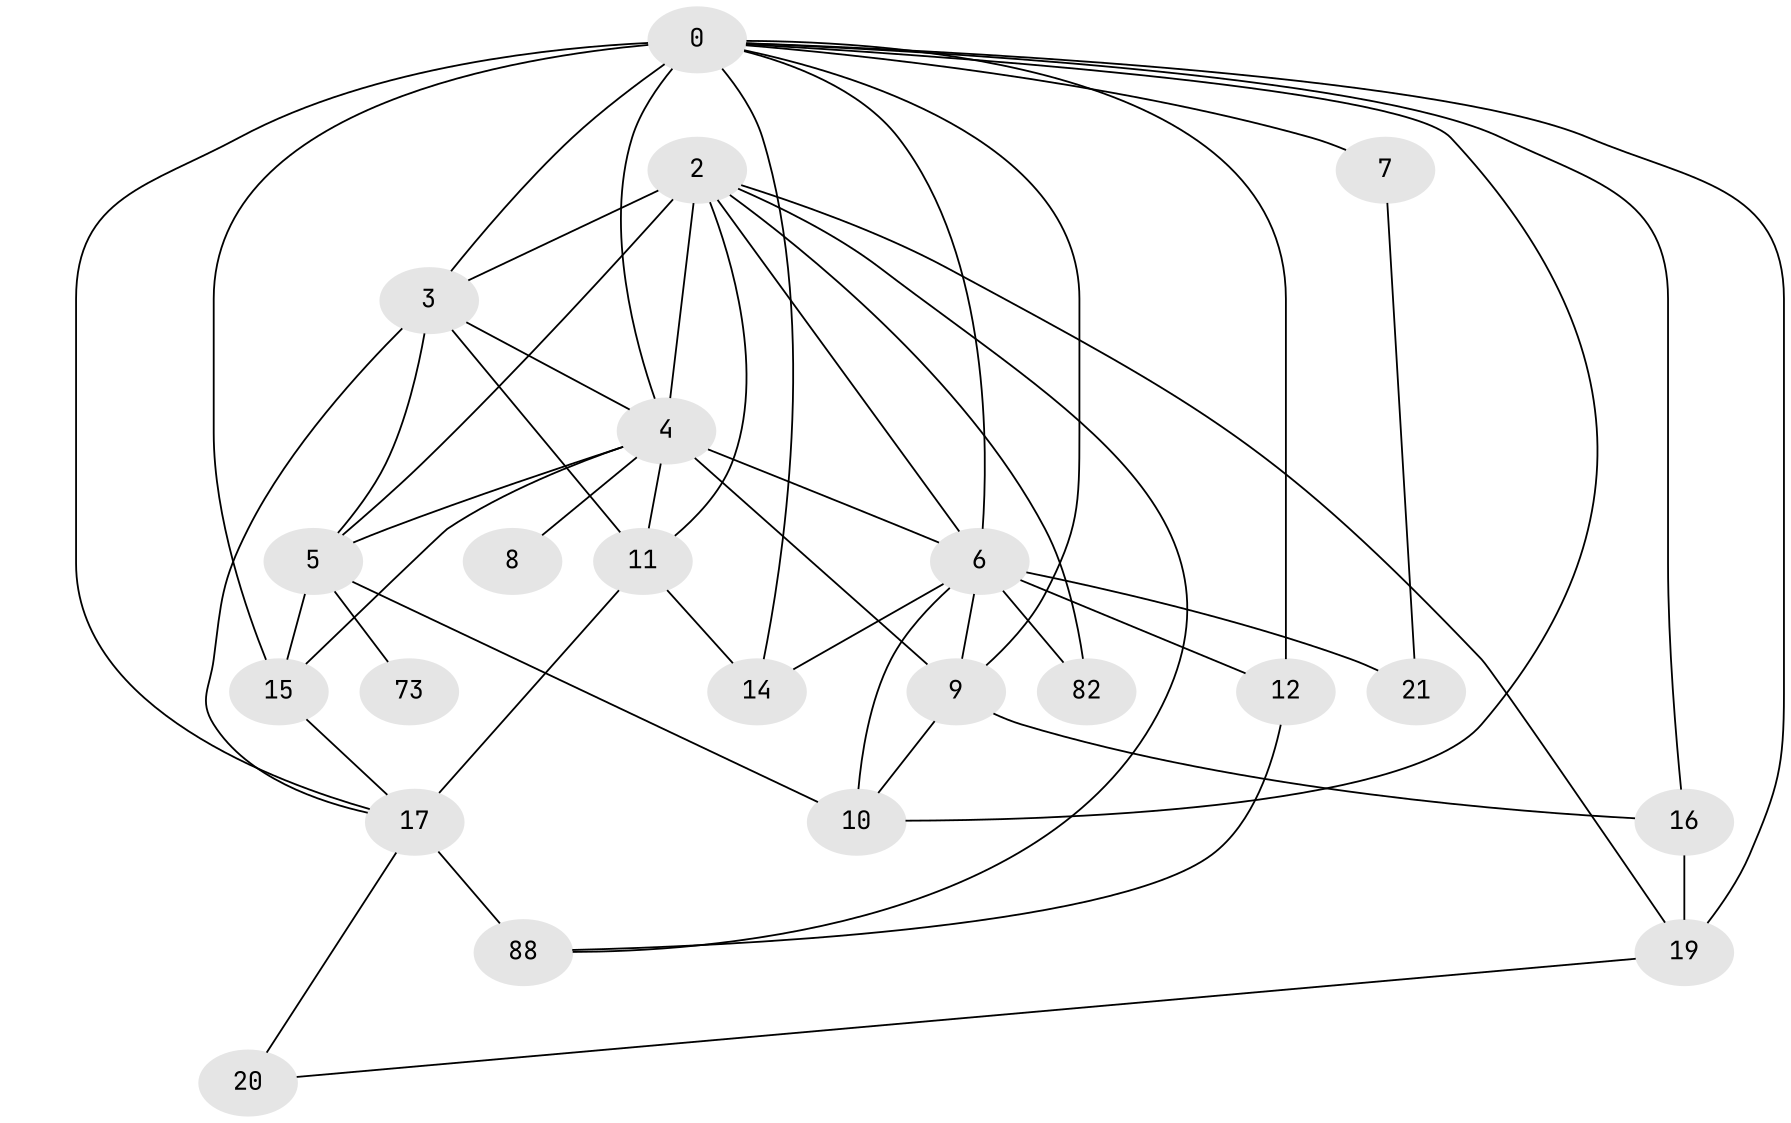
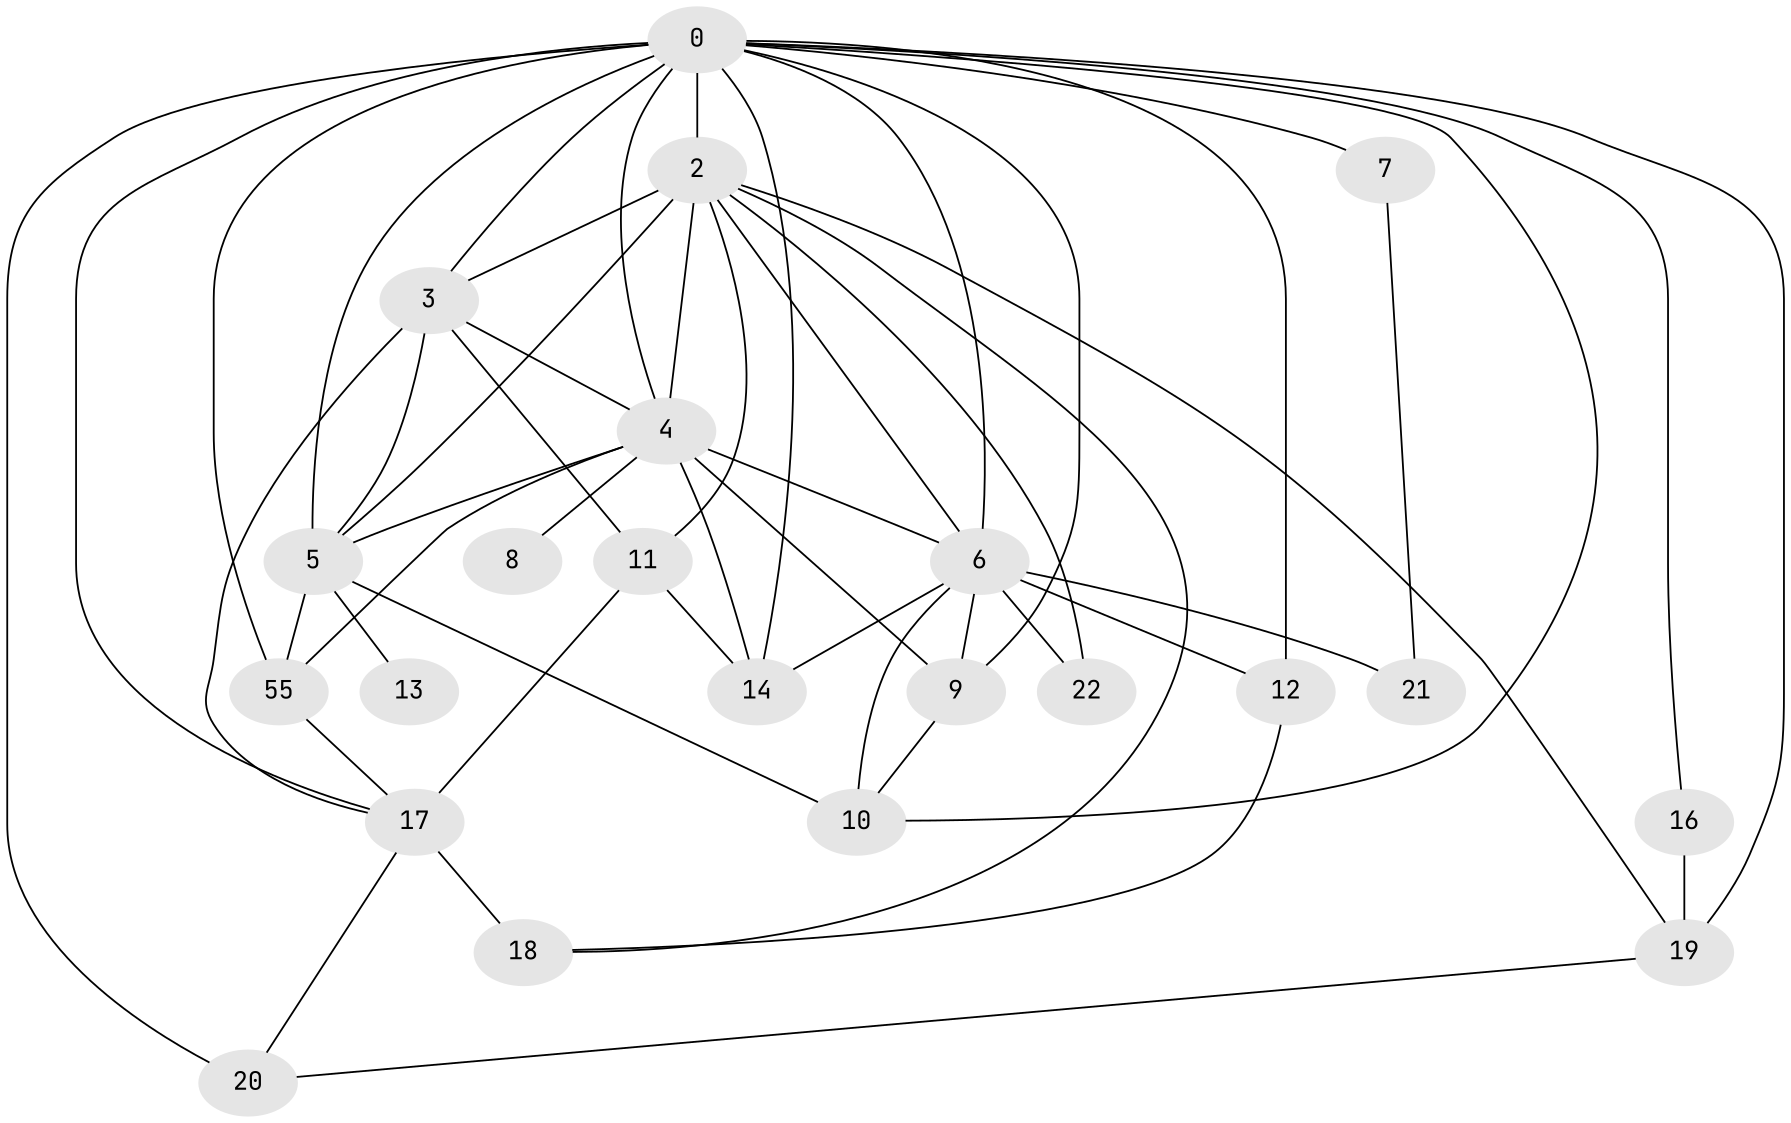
edge "0" -- "2": added
edge "0" -- "5": added
edge "0" -- "20": added
edge "4" -- "11": now "4" -- "14"
node "15": label "15" -> "55"
node "73": label "73" -> "13"
node "82": label "82" -> "22"
edge "9" -- "16": removed
node "88": label "88" -> "18"
